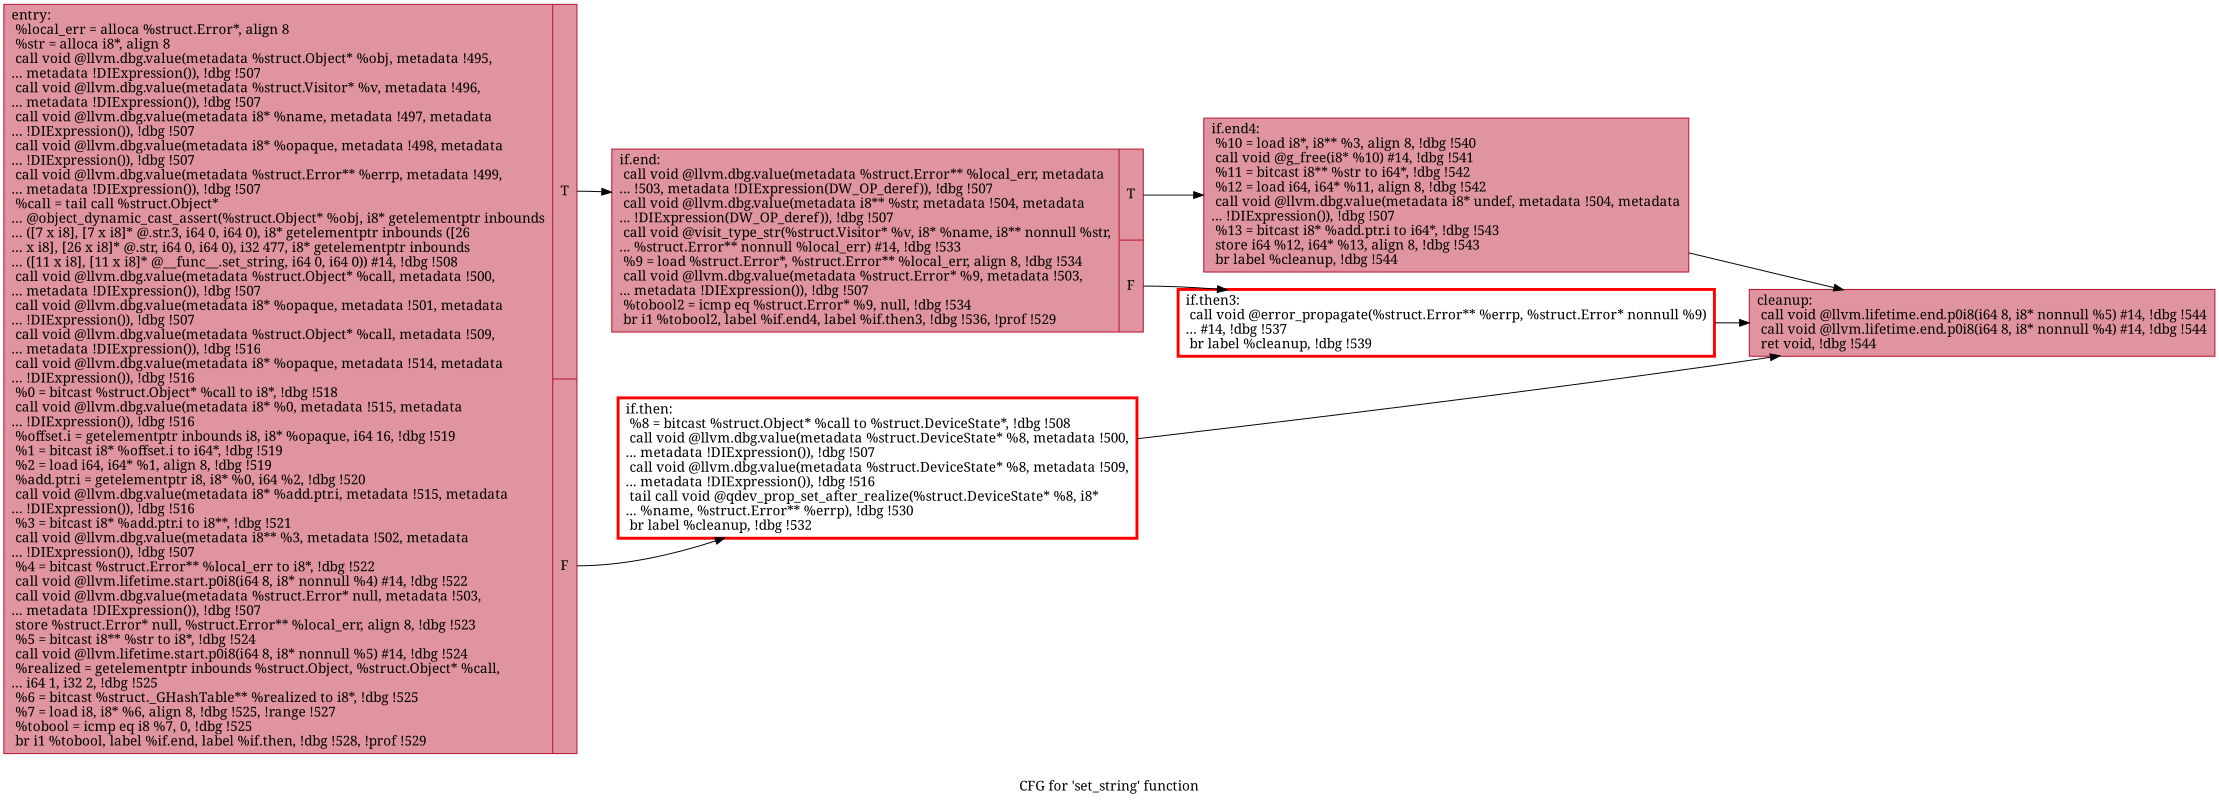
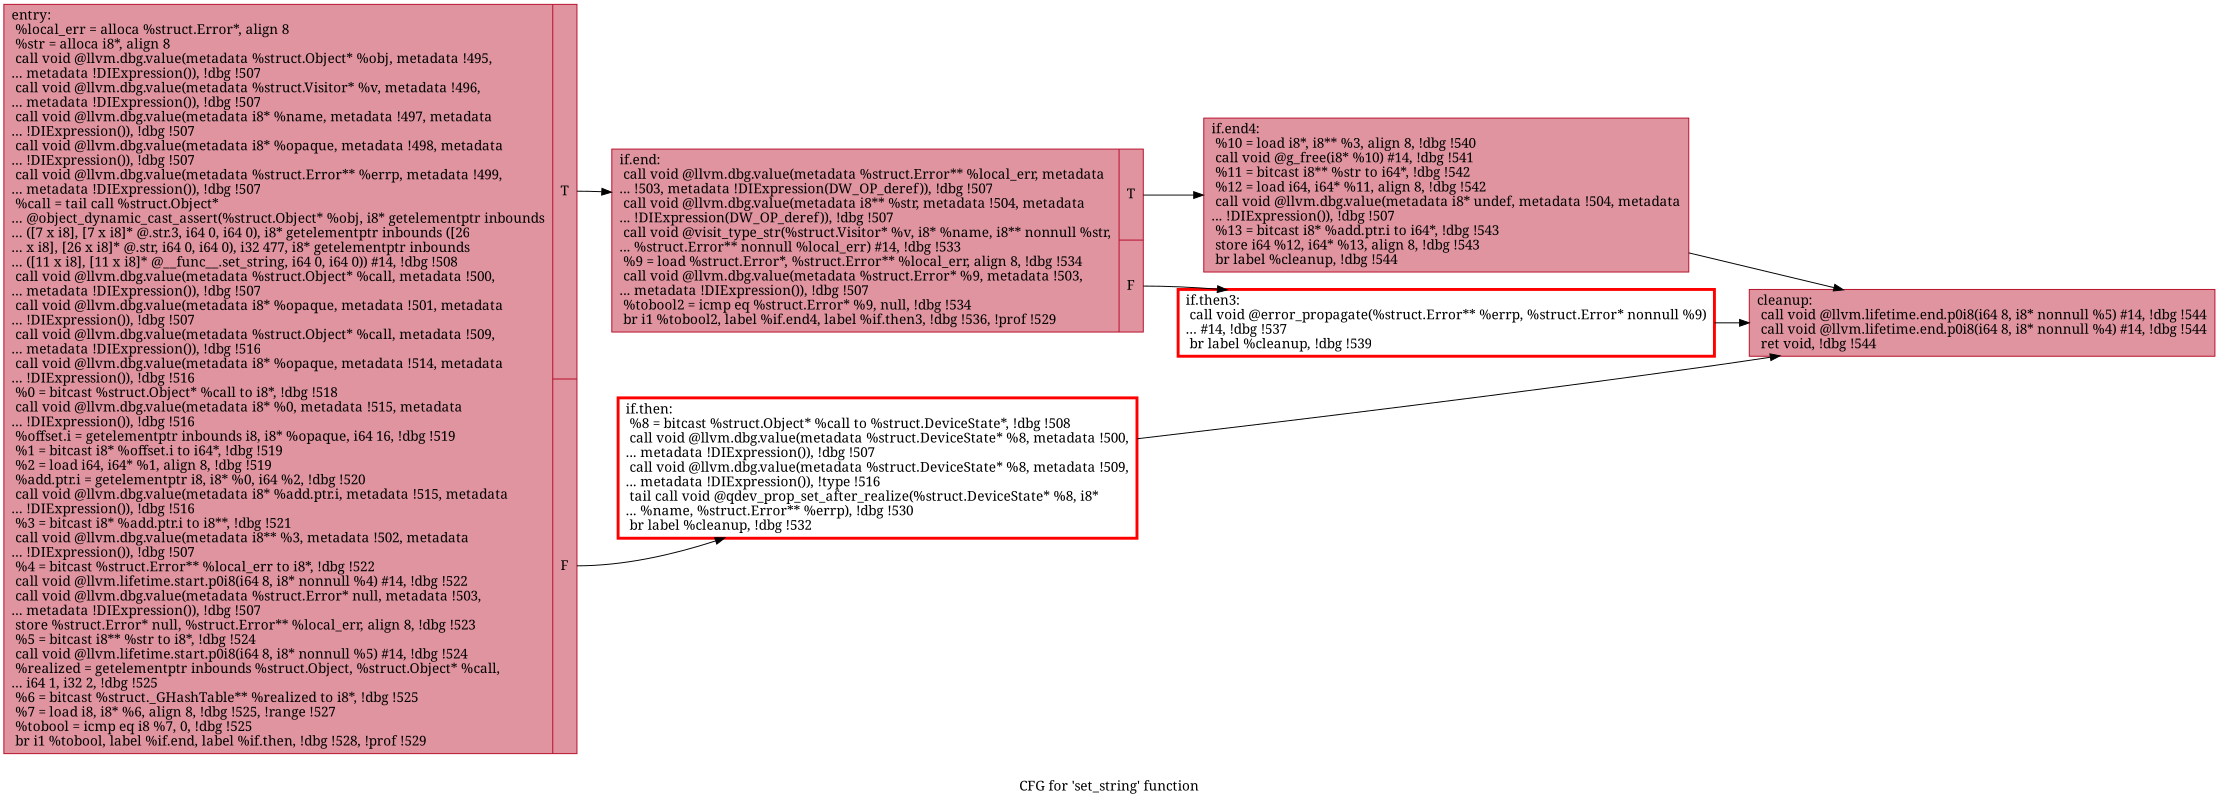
node "if.then:": text "... metadata !DIExpression()), !dbg !516" -> "... metadata !DIExpression()), !type !516"
